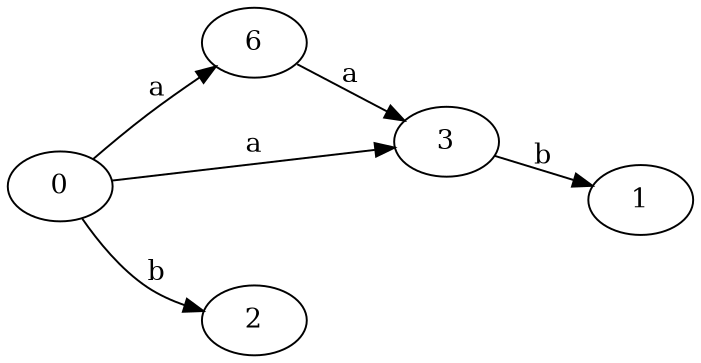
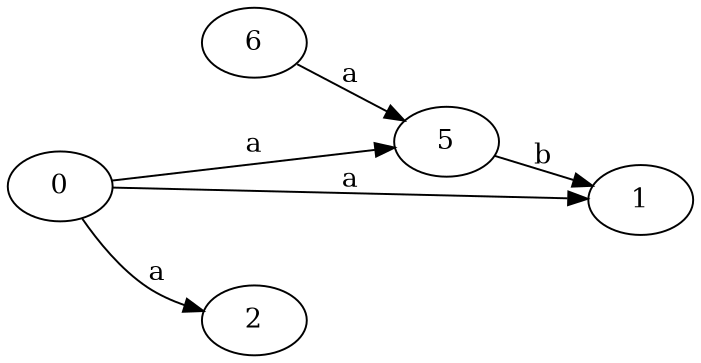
edge "0" -> "6": now "0" -> "1"
node "3": label "3" -> "5"
edge "0" -> "2": label "b" -> "a"
